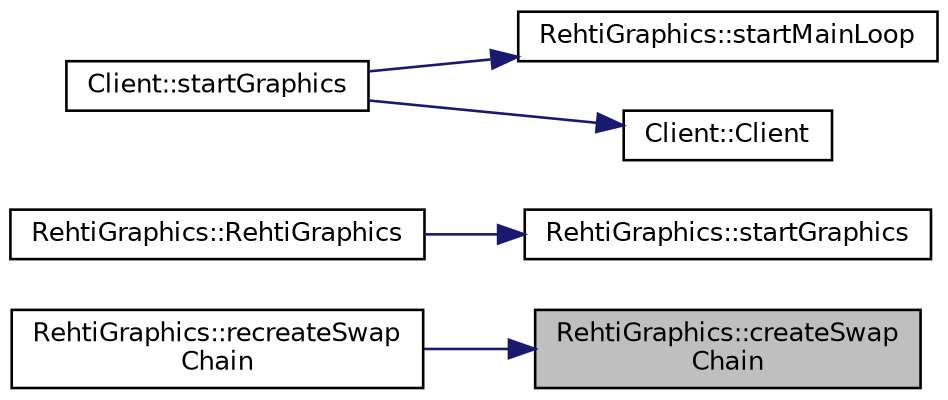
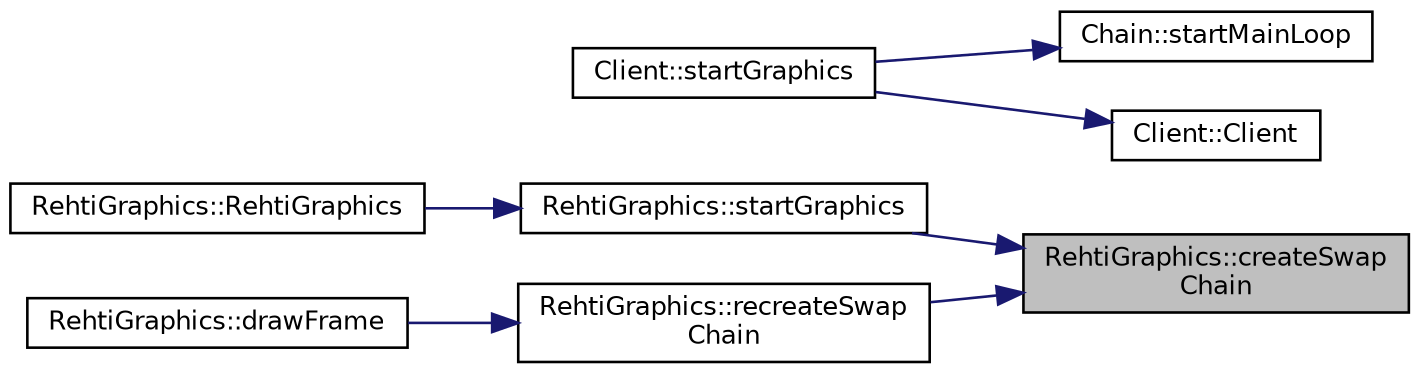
node "RehtiGraphics::startMainLoop": label "RehtiGraphics::startMainLoop" -> "Chain::startMainLoop"
edge "RehtiGraphics::startGraphics" -> "RehtiGraphics::createSwap Chain": added
node "RehtiGraphics::drawFrame": added
